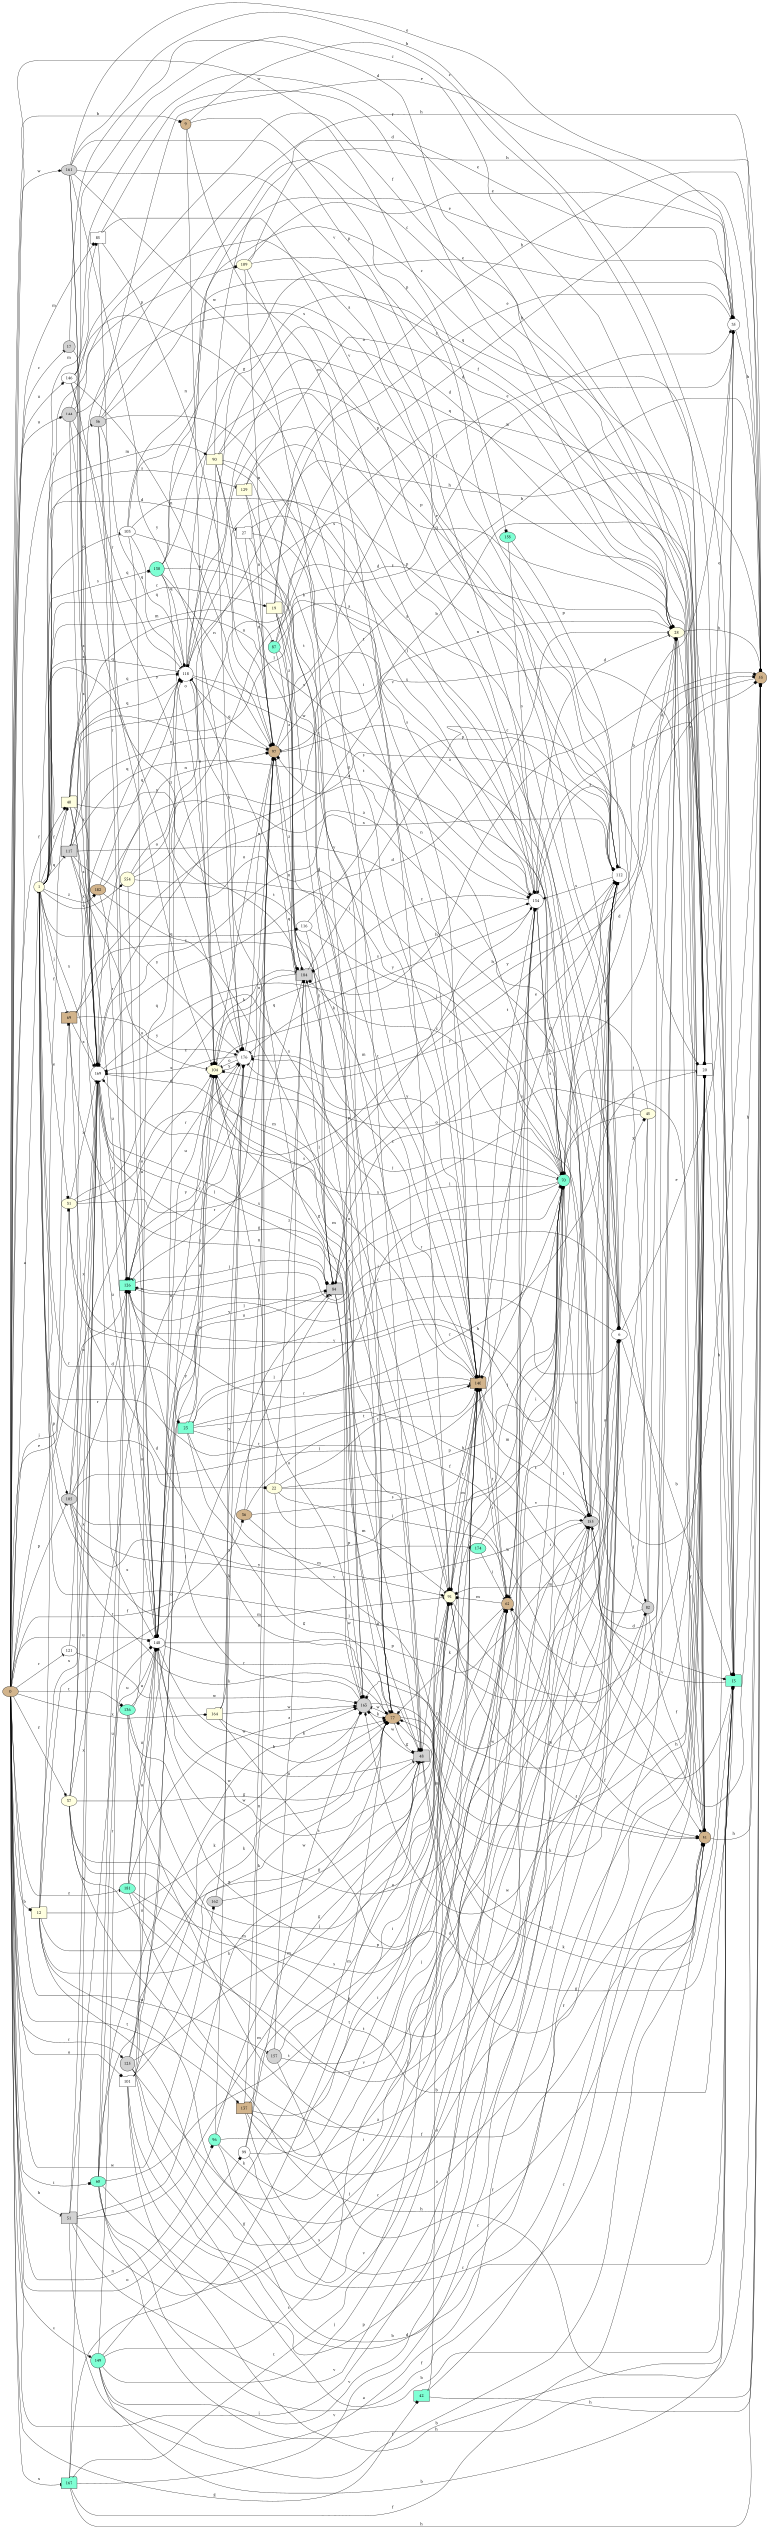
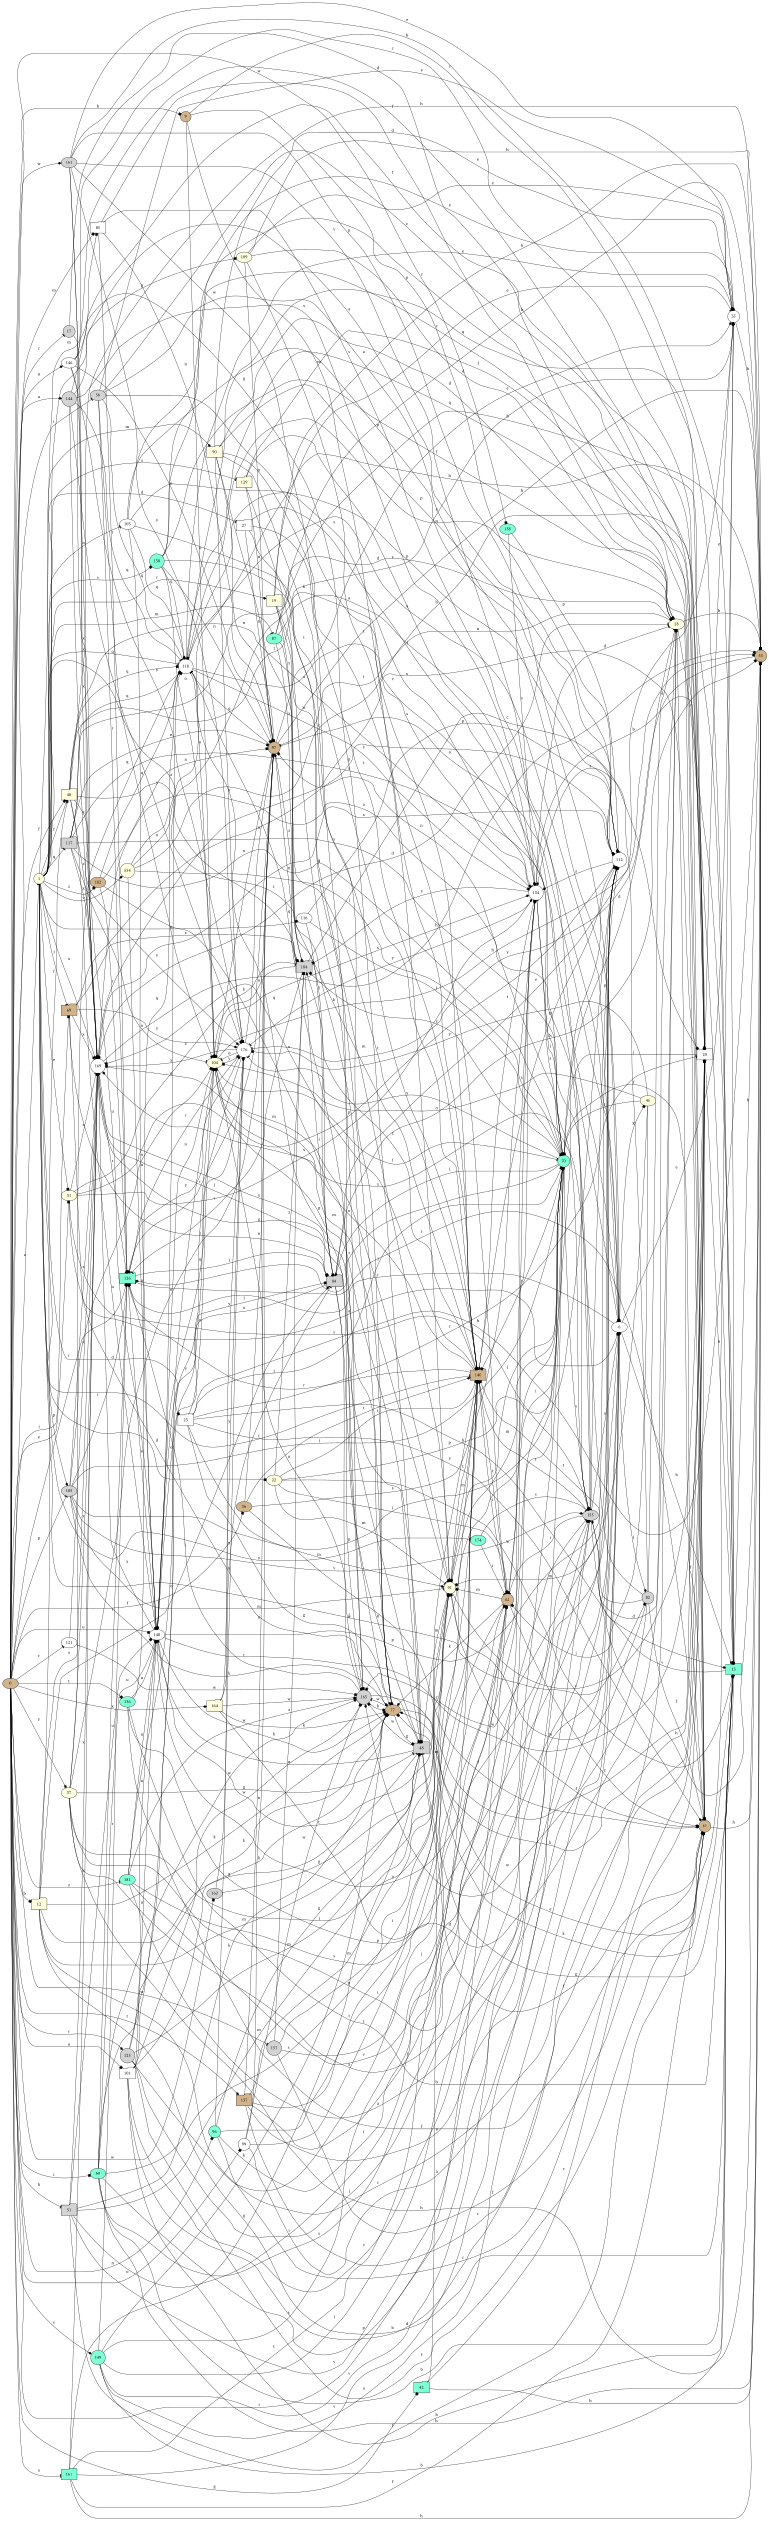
node "87": shape circle -> ellipse
node "23": fillcolor aquamarine -> white
